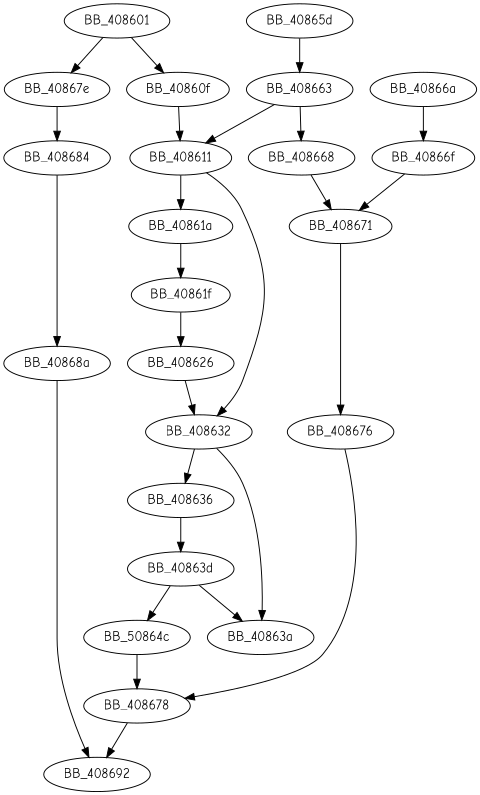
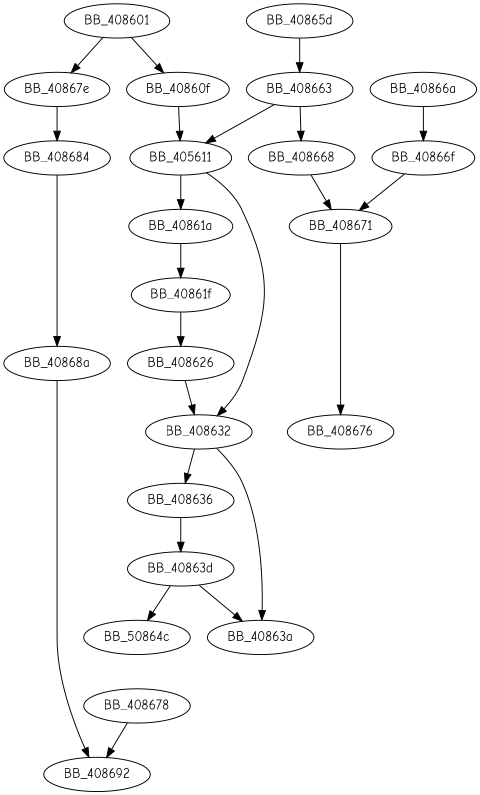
node "BB_408611": label "BB_408611" -> "BB_405611"
edge "BB_408676" -> "BB_408678": removed
edge "BB_50864c" -> "BB_408678": removed
